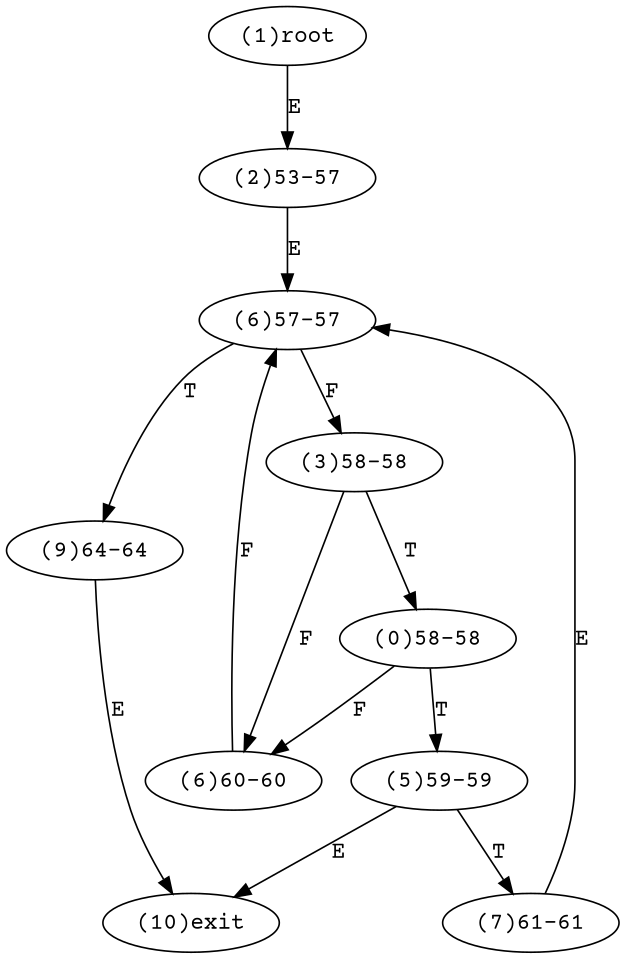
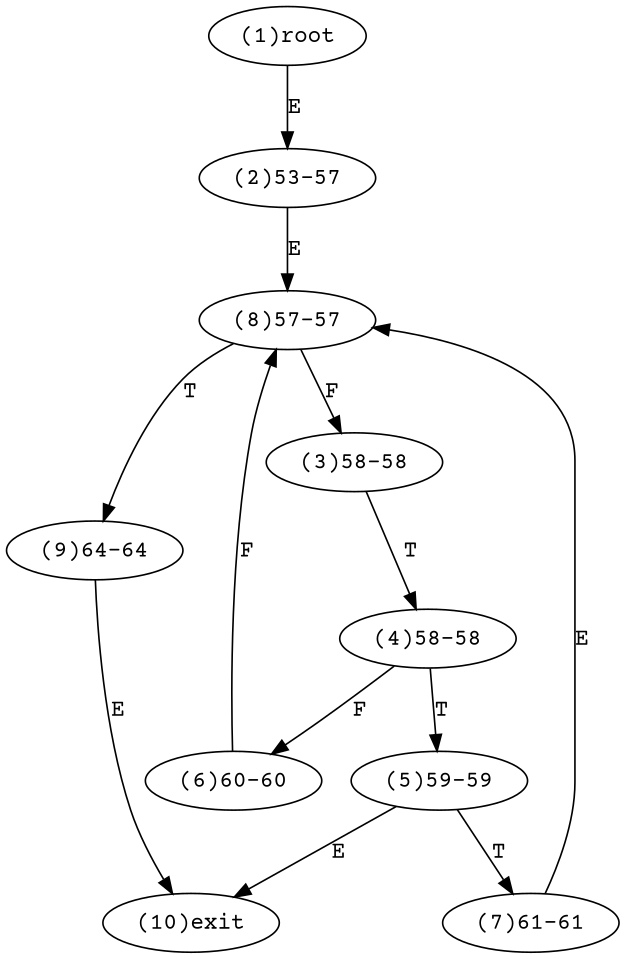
node "(6)57-57": label "(6)57-57" -> "(8)57-57"
edge "(3)58-58" -> "(6)60-60": removed, label "F"
node "(0)58-58": label "(0)58-58" -> "(4)58-58"
